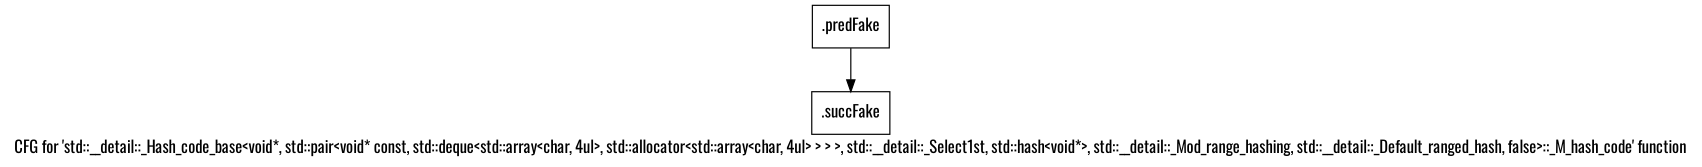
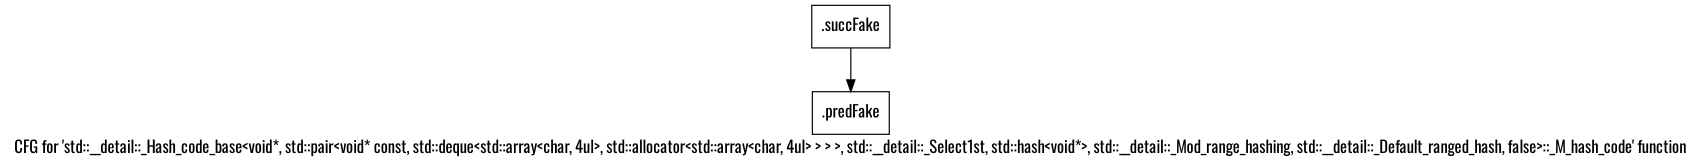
edge ".predFake" -> ".succFake": reversed
